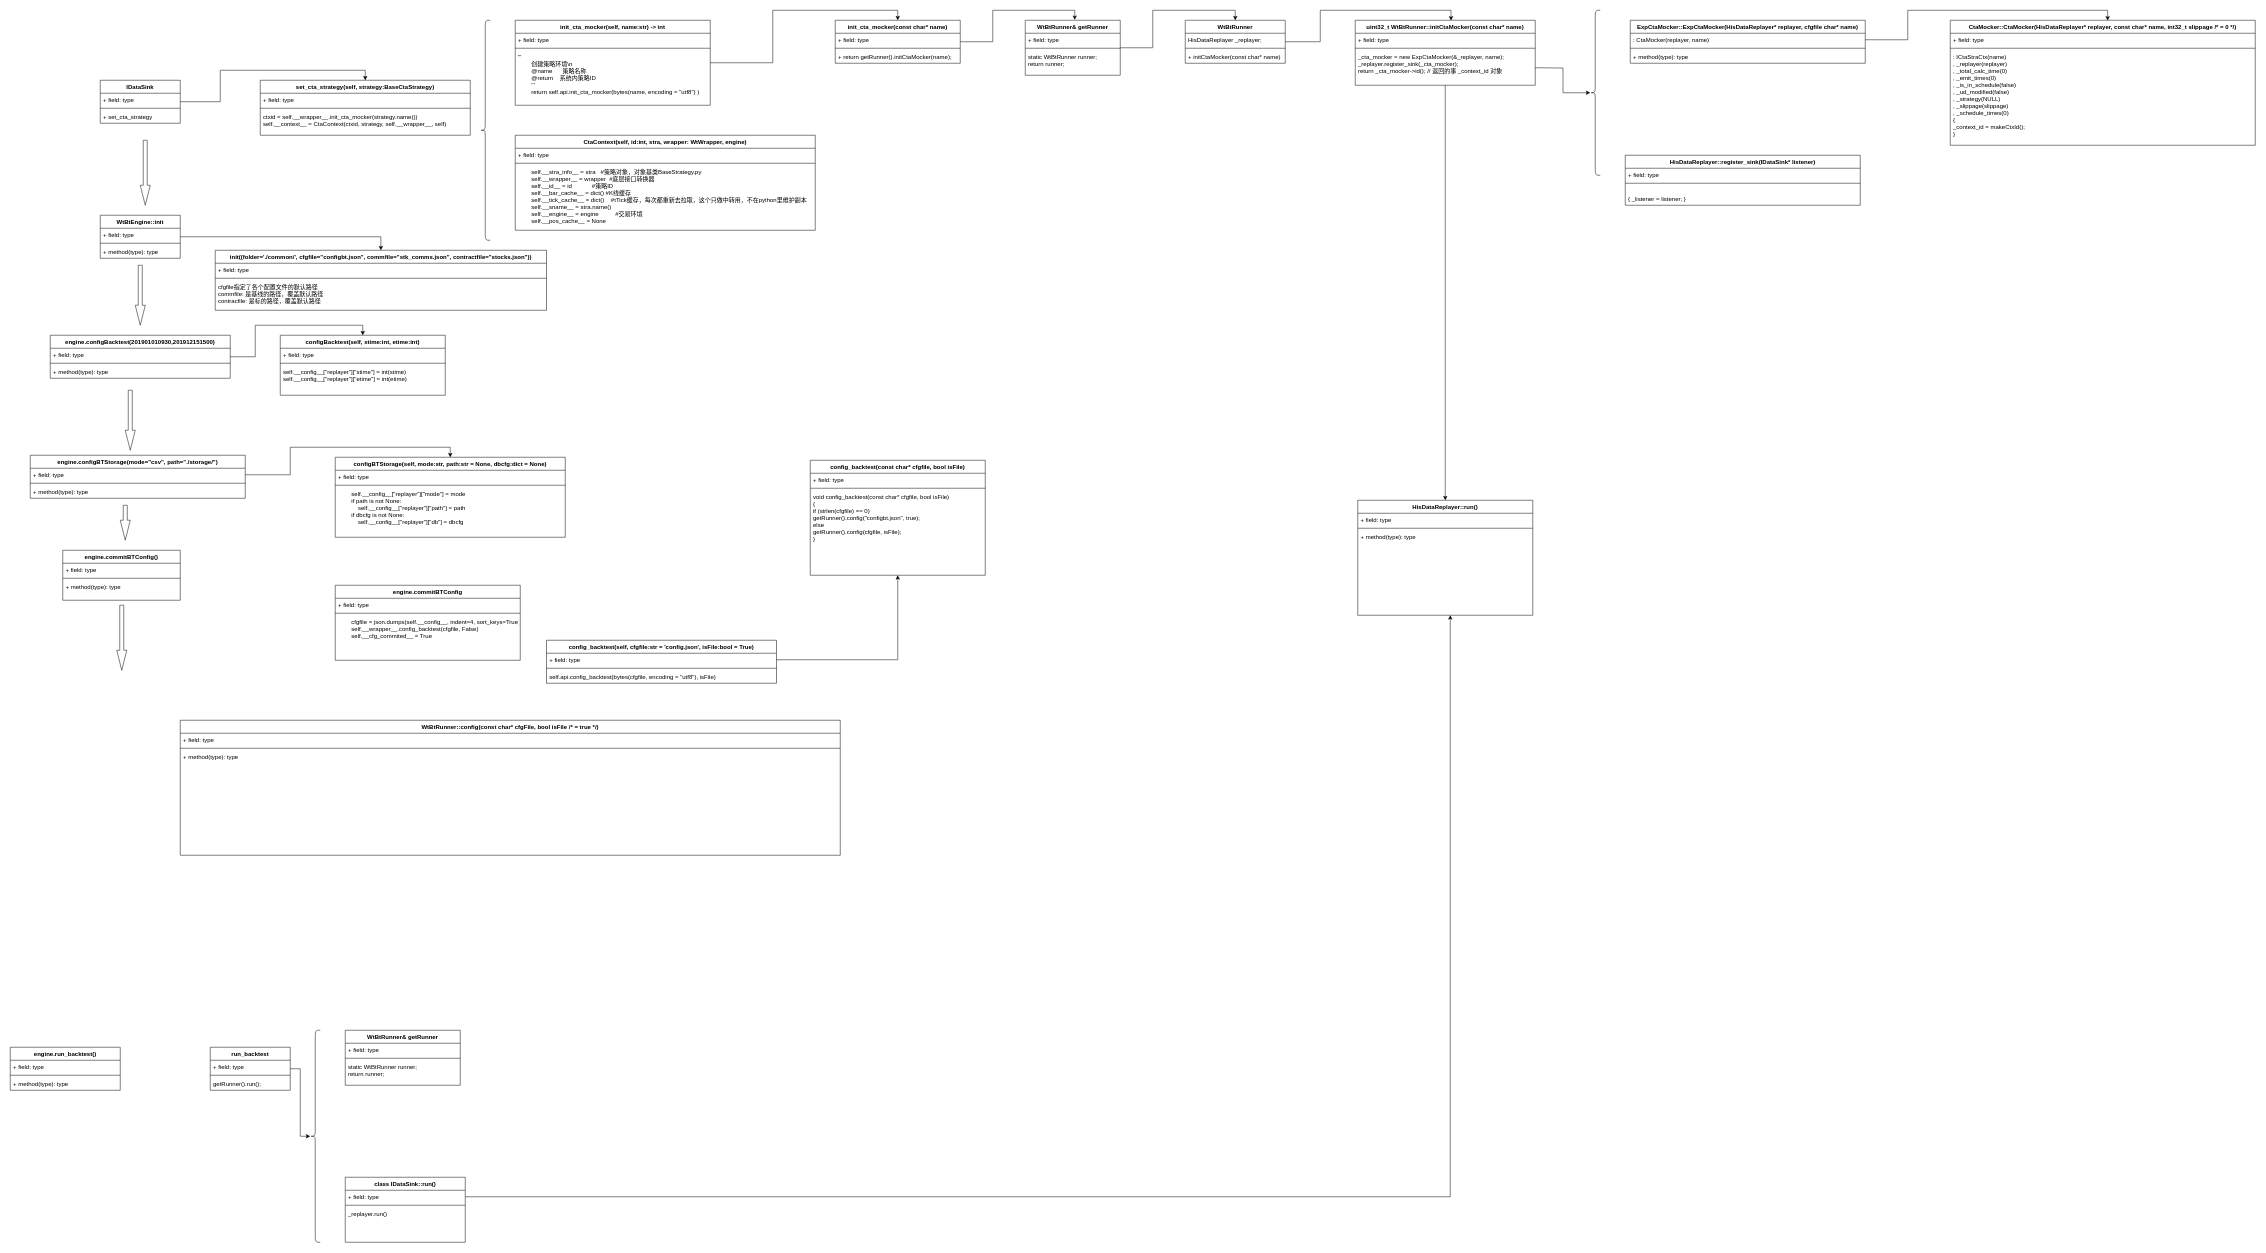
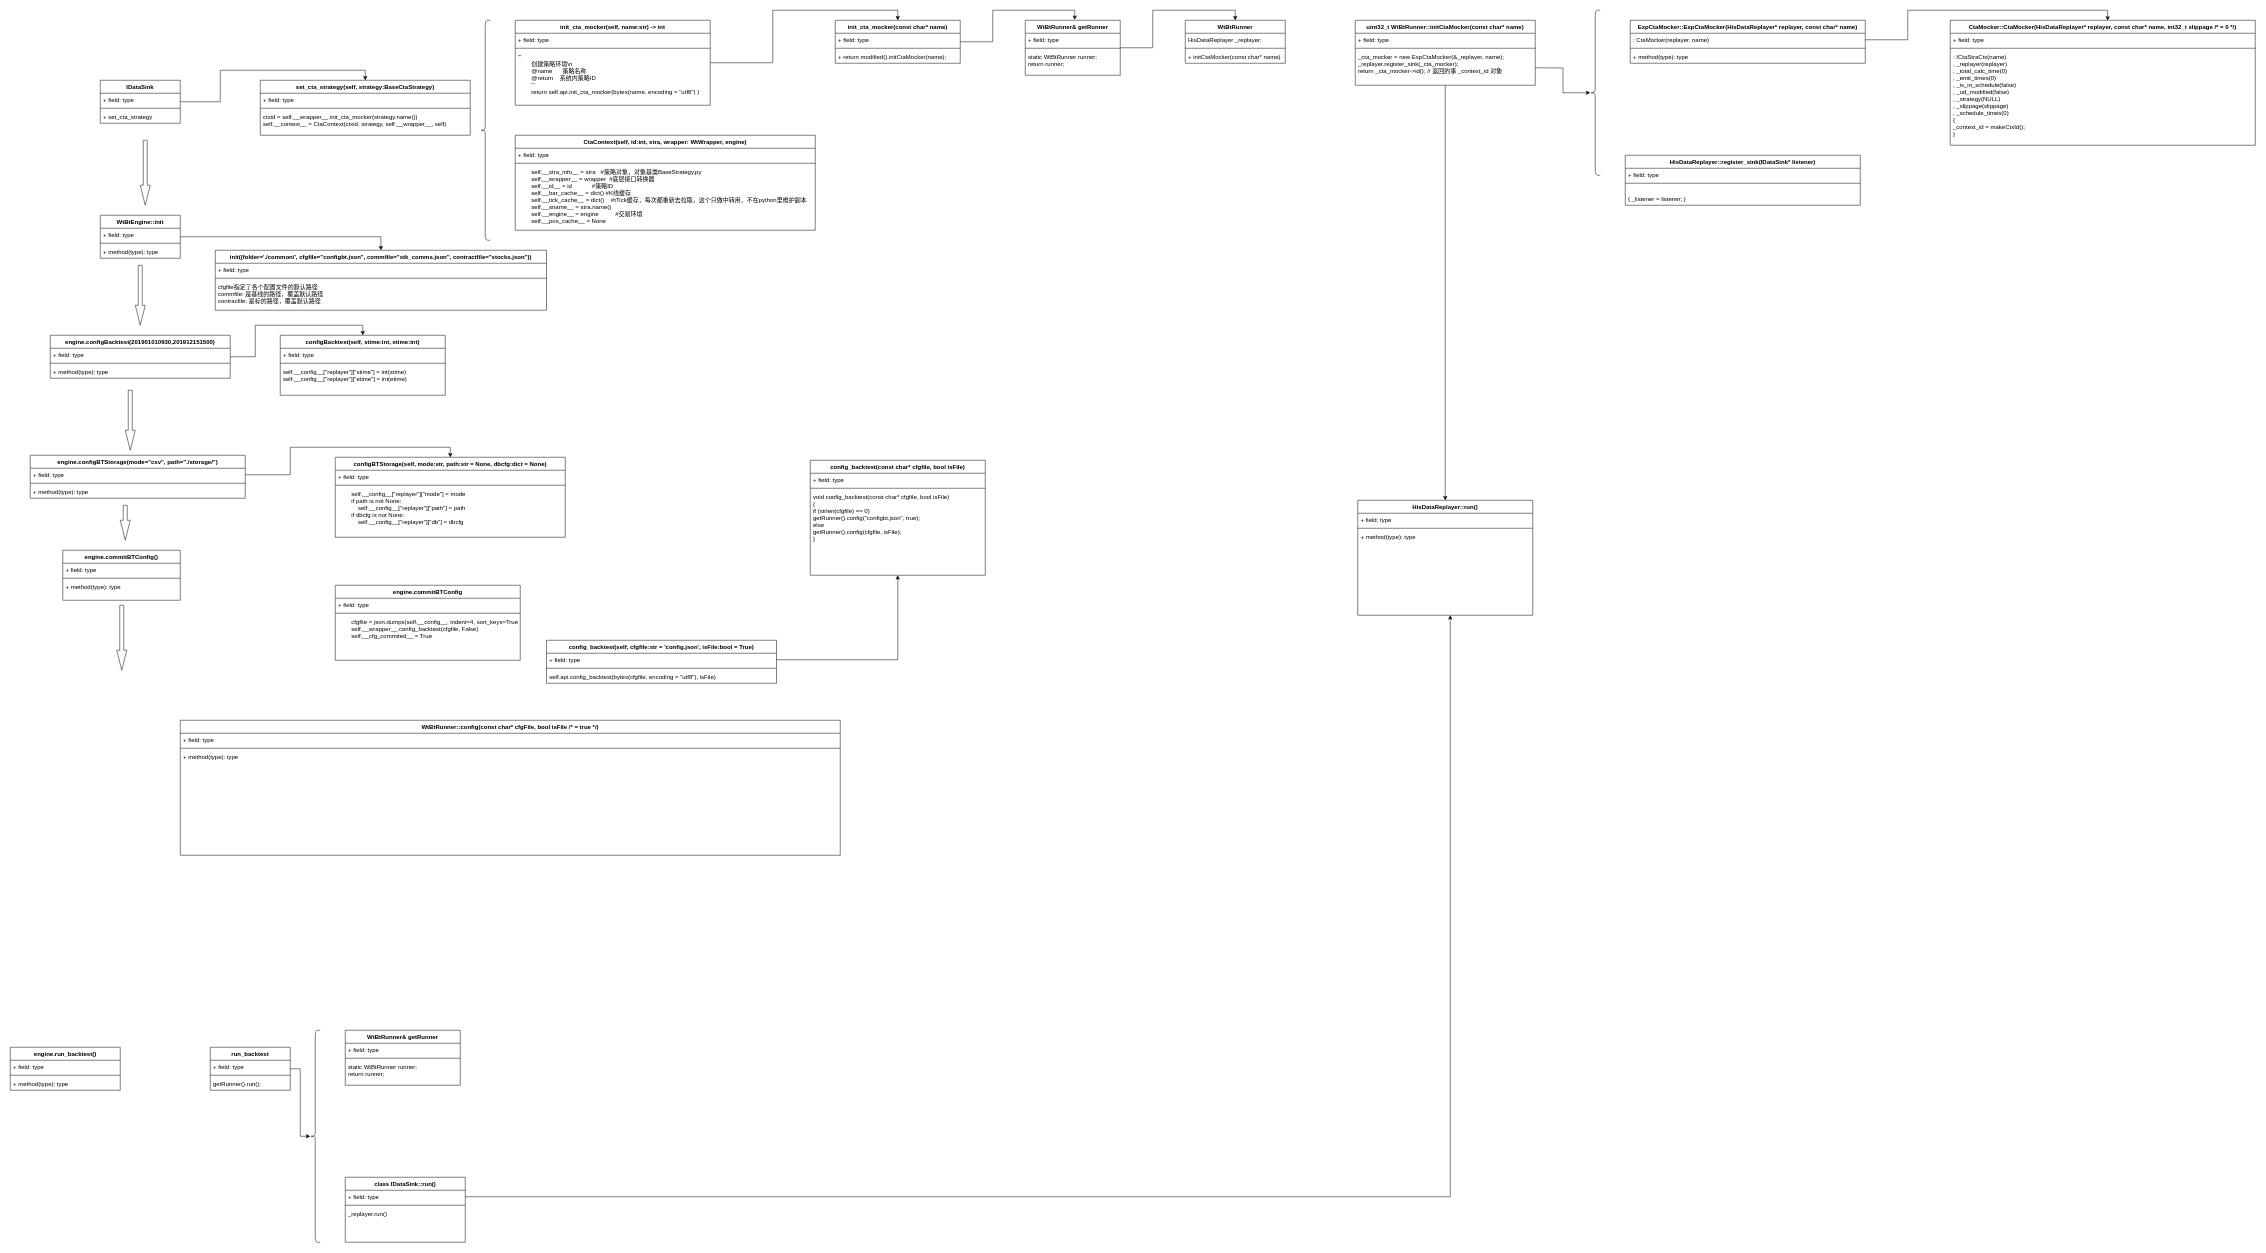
edge "WtBtRunner" -> "uint32_t WtBtRunner::initCtaMocker(const char* name)": removed
node "ExpCtaMocker::ExpCtaMocker(HisDataReplayer* replayer, cfgfile char* name)": label "ExpCtaMocker::ExpCtaMocker(HisDataReplayer* replayer, cfgfile char* name)" -> "ExpCtaMocker::ExpCtaMocker(HisDataReplayer* replayer, const char* name)"
node "+ return getRunner().initCtaMocker(name);": label "+ return getRunner().initCtaMocker(name);" -> "+ return modified().initCtaMocker(name);"
